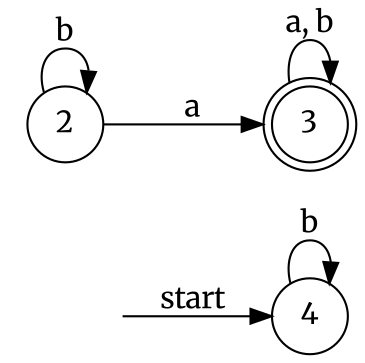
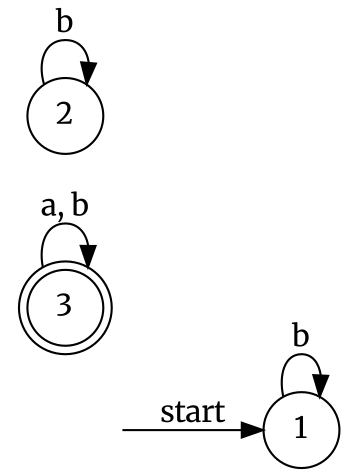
edge "2" -> "3": removed, label "a"
node "4": label "4" -> "1"
